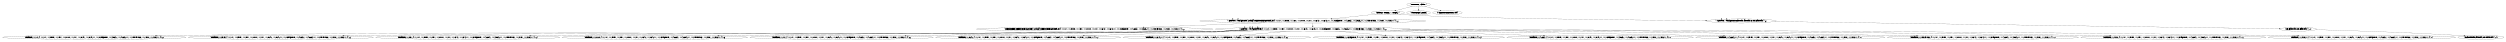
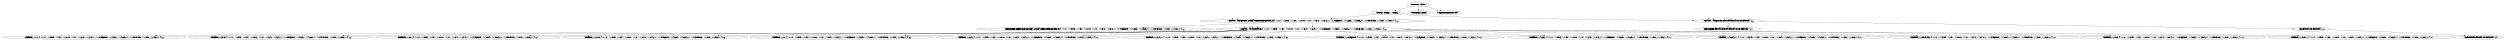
node "(IDENTIFIER,fileUtils,FileUtils fileUtils = newFileUtils())": added
